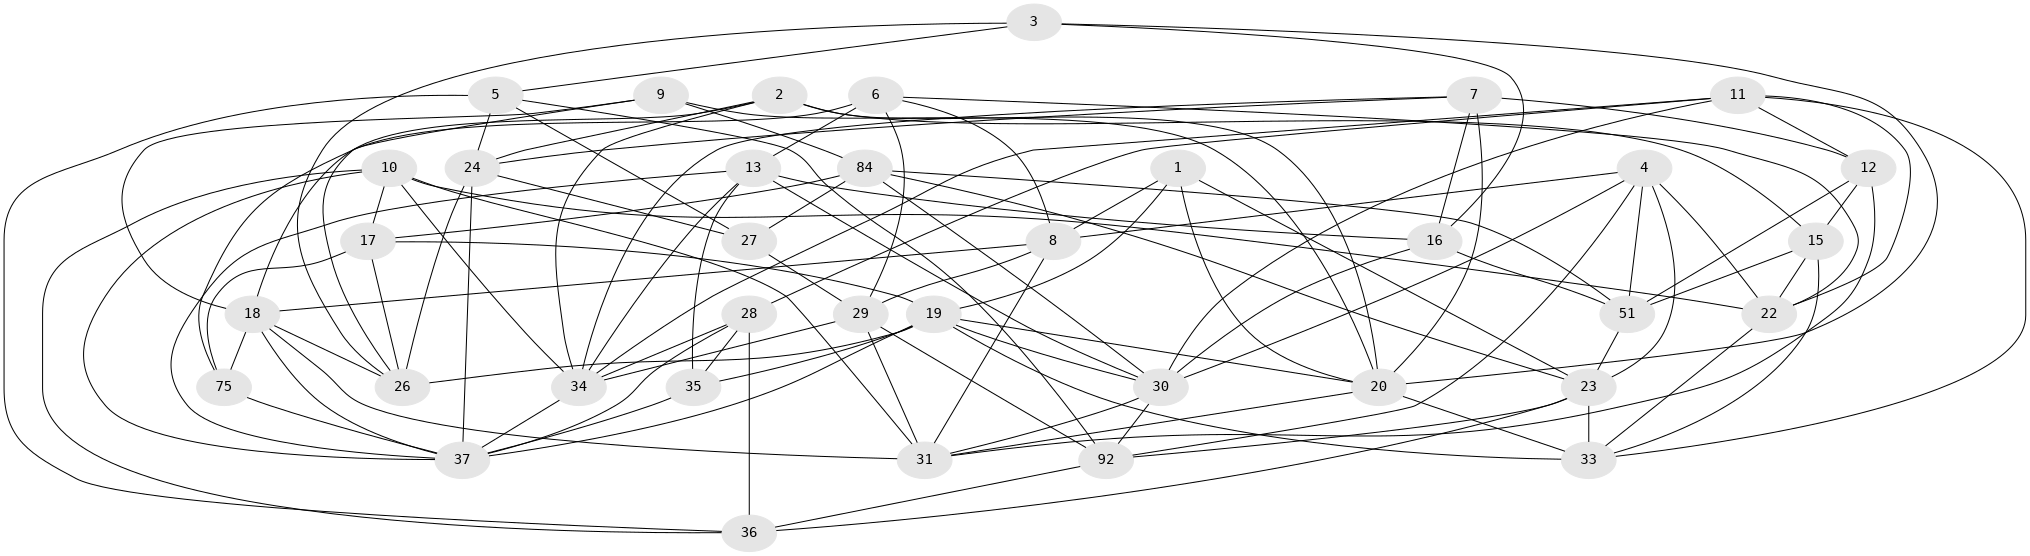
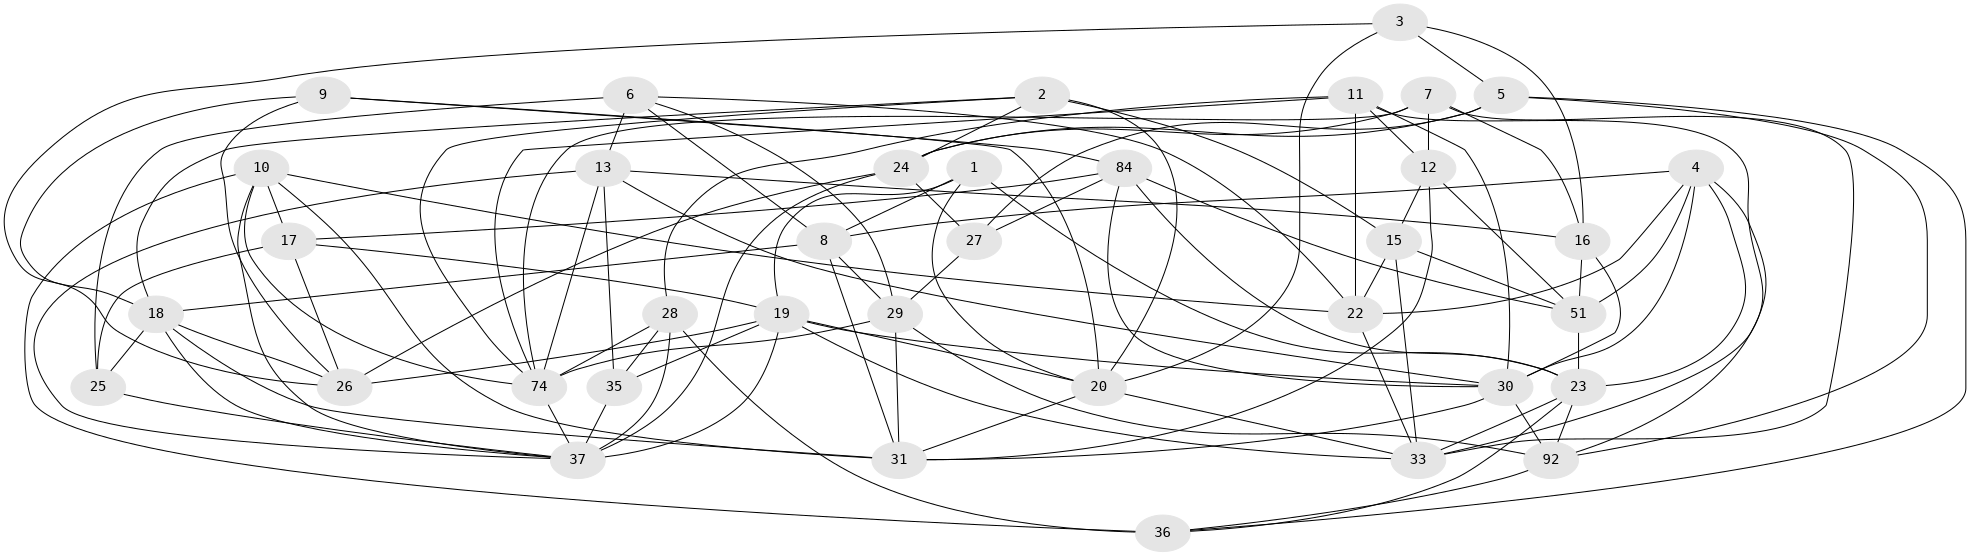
edge "7" -- "20": now "7" -- "33"
node "75": label "75" -> "25"
node "34": label "34" -> "74"
